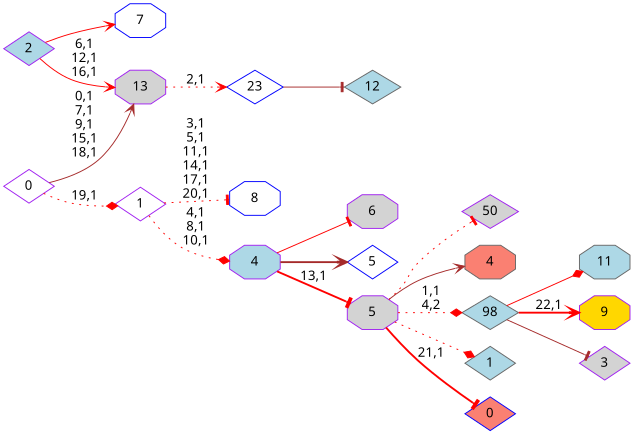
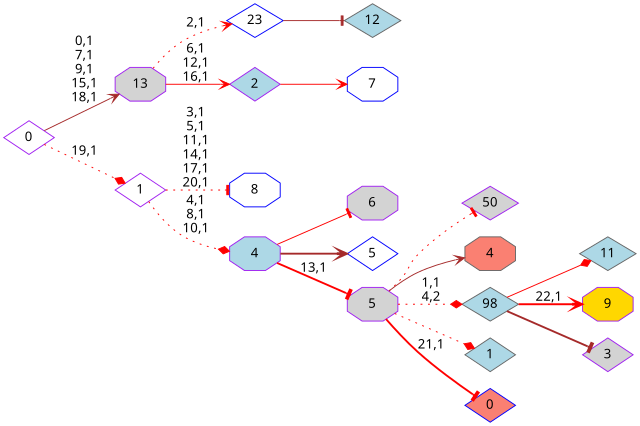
edge "2" -> "13": reversed
node "11": shape octagon -> diamond
edge "98" -> "3": style solid -> bold
